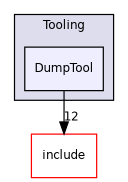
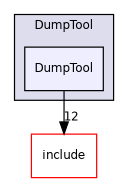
cluster "Tooling": label "Tooling" -> "DumpTool"
